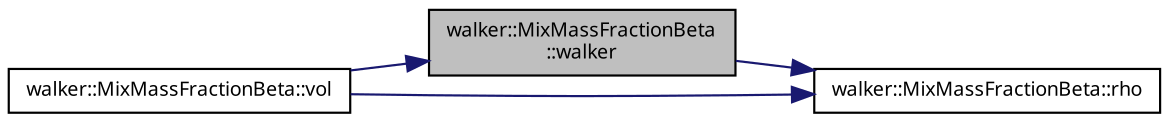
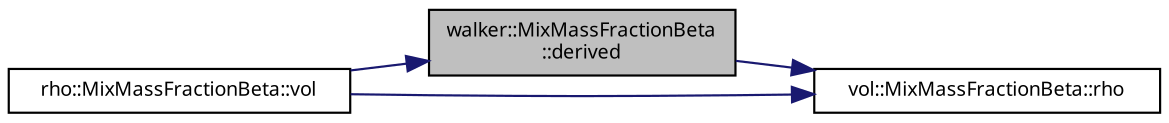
node "walker::MixMassFractionBeta ::walker": label "walker::MixMassFractionBeta ::walker" -> "walker::MixMassFractionBeta ::derived"
node "walker::MixMassFractionBeta::vol": label "walker::MixMassFractionBeta::vol" -> "rho::MixMassFractionBeta::vol"
node "walker::MixMassFractionBeta::rho": label "walker::MixMassFractionBeta::rho" -> "vol::MixMassFractionBeta::rho"
